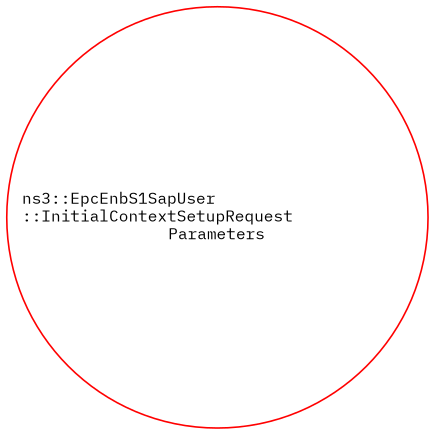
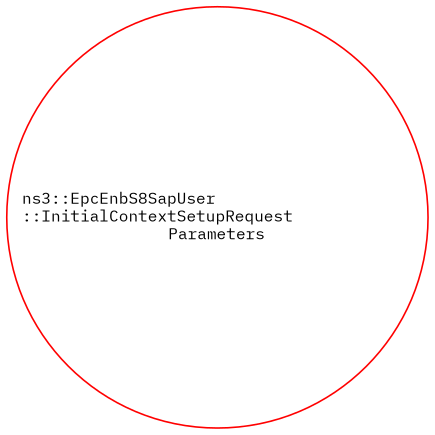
node "ns3::EpcEnbS1SapUser ::InitialContextSetupRequest Parameters": label "ns3::EpcEnbS1SapUser ::InitialContextSetupRequest Parameters" -> "ns3::EpcEnbS8SapUser ::InitialContextSetupRequest Parameters"
